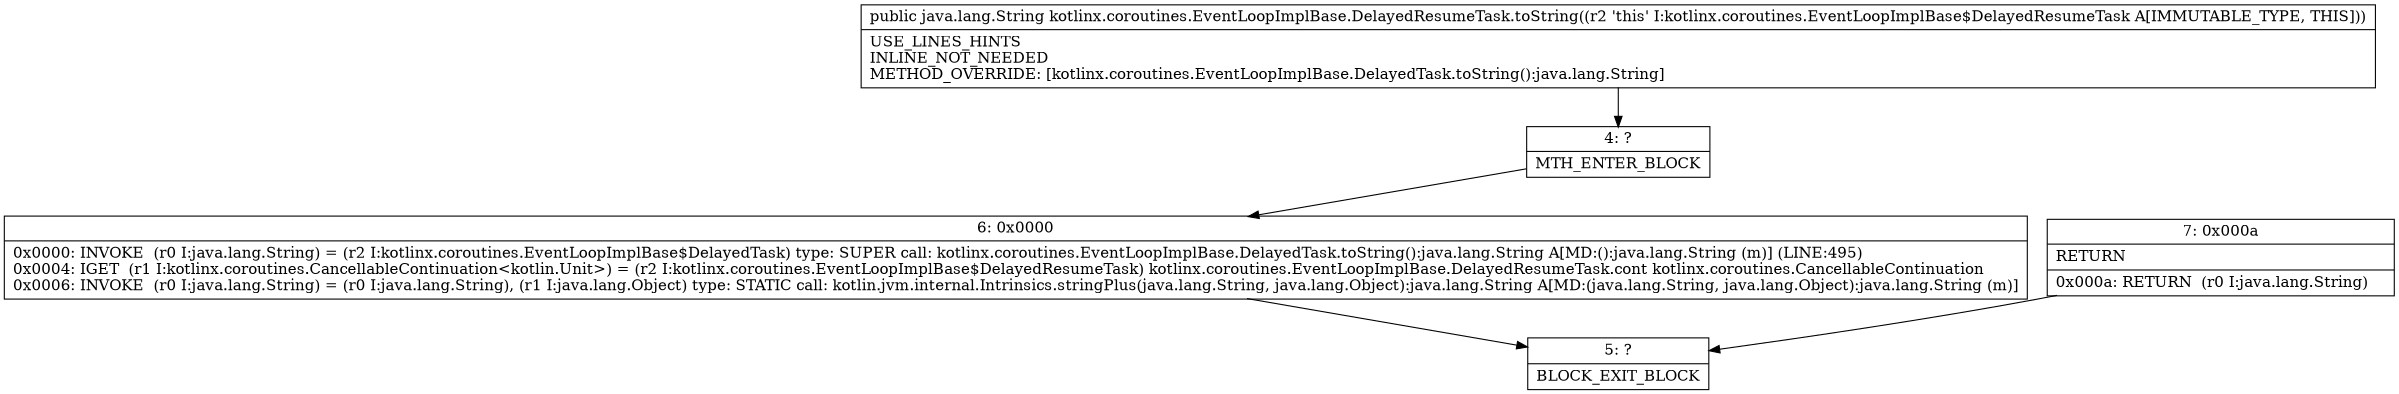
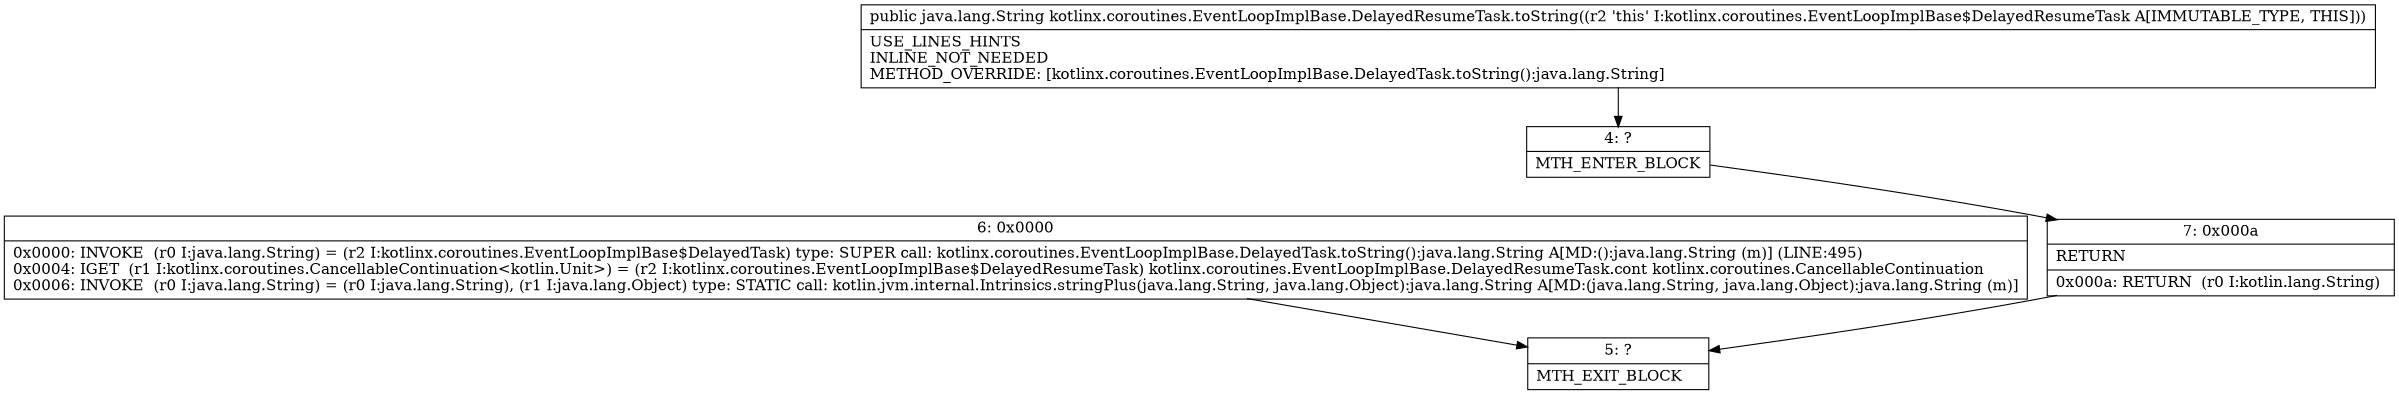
edge "4: ?" -> "6: 0x0000": now "4: ?" -> "7: 0x000a"
node "7: 0x000a": text "0x000a: RETURN  (r0 I:java.lang.String)" -> "0x000a: RETURN  (r0 I:kotlin.lang.String)"
node "5: ?": text "BLOCK_EXIT_BLOCK" -> "MTH_EXIT_BLOCK"
